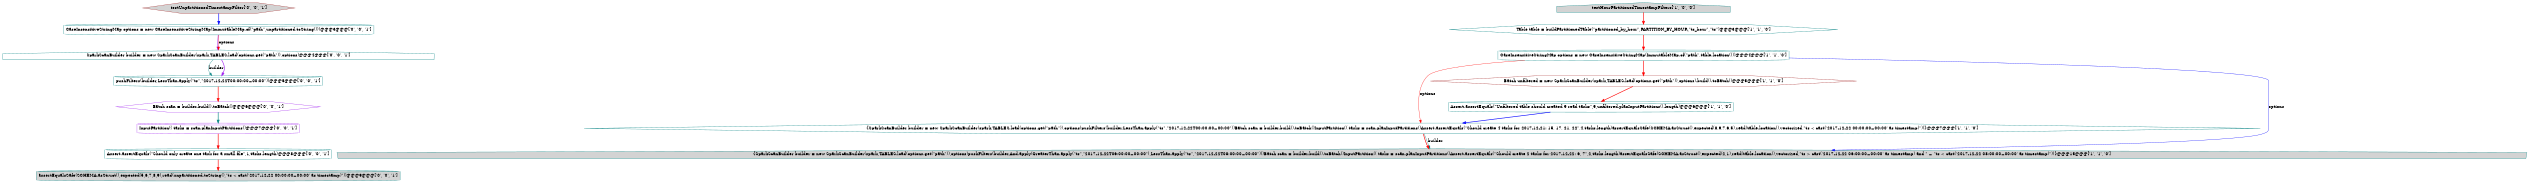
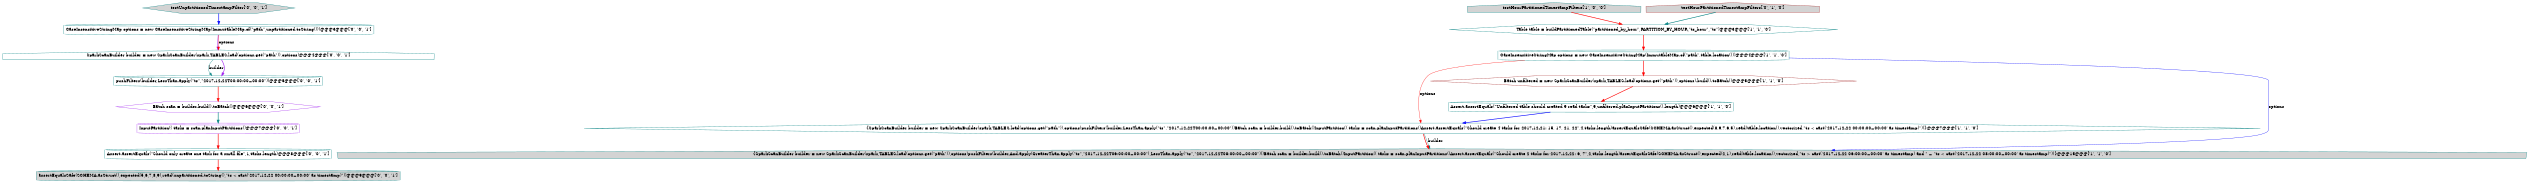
node "testUnpartitionedTimestampFilter['0', '0', '1']": color brown -> teal
node "testHourPartitionedTimestampFilters['0', '1', '0']": added
